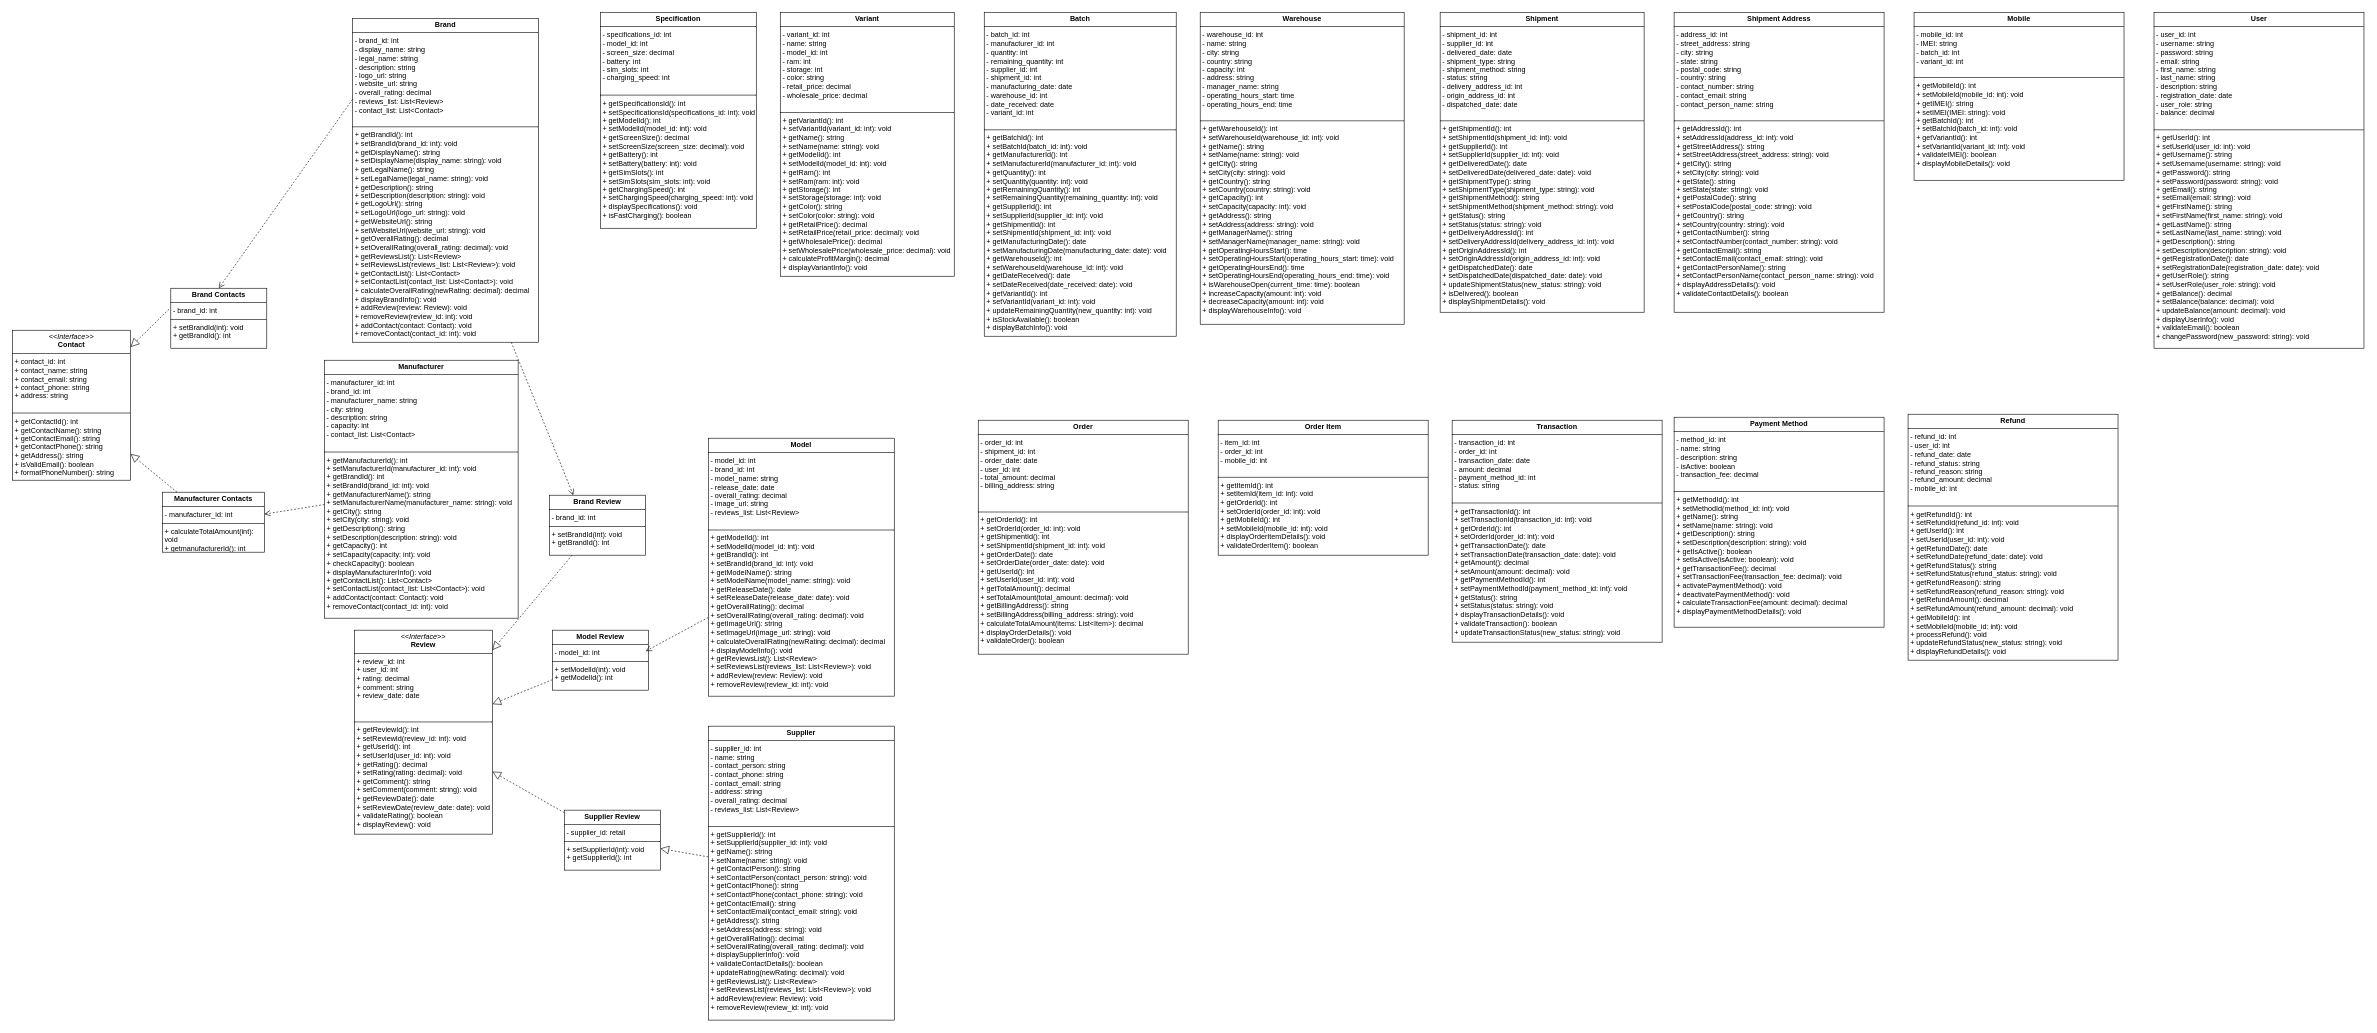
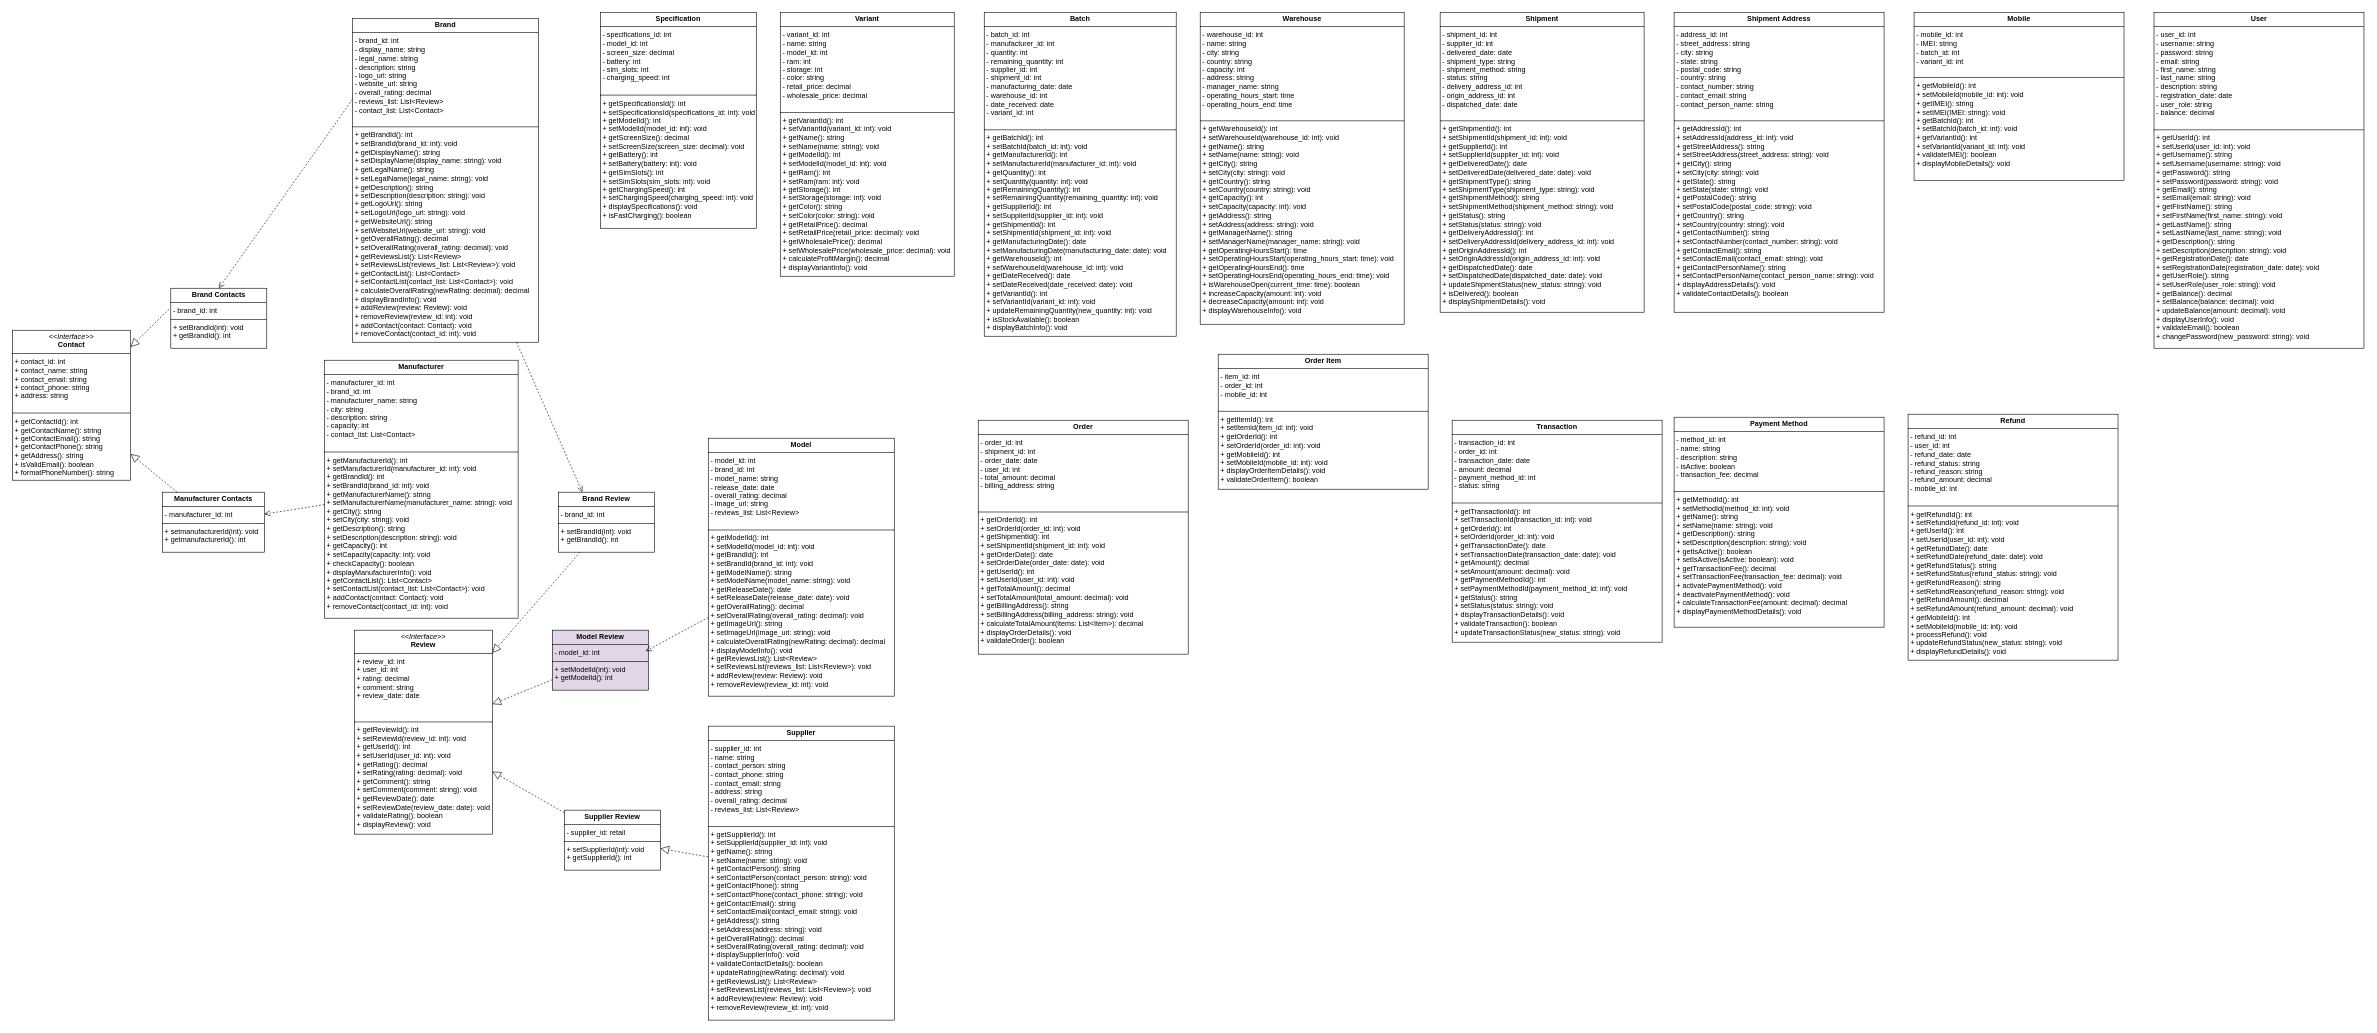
node "Order Item - item_id: int - order_id: int - mobile_id: int + getItemId(): int + setItemId(item_id: int): void + getOrderId(): int + setOrderId(order_id: int): void + getMobileId(): int + setMobileId(mobile_id: int): void + displayOrderItemDetails(): void + validateOrderItem(): boolean": moved (1323, 488) -> (1323, 422)
node "Manufacturer Contacts - manufacturer_id: int + calculateTotalAmount(int): void + getmanufacturerId(): int": label "Manufacturer Contacts - manufacturer_id: int + calculateTotalAmount(int): void + getmanufacturerId(): int" -> "Manufacturer Contacts - manufacturer_id: int + setmanufacturerId(int): void + getmanufacturerId(): int"
node "Brand Review - brand_id: int + setBrandId(int): void + getBrandId(): int": moved (597, 525) -> (606, 522)
node "Model Review - model_id: int + setModelId(int): void + getModelId(): int": fillcolor #ffffff -> #e1d5e7
